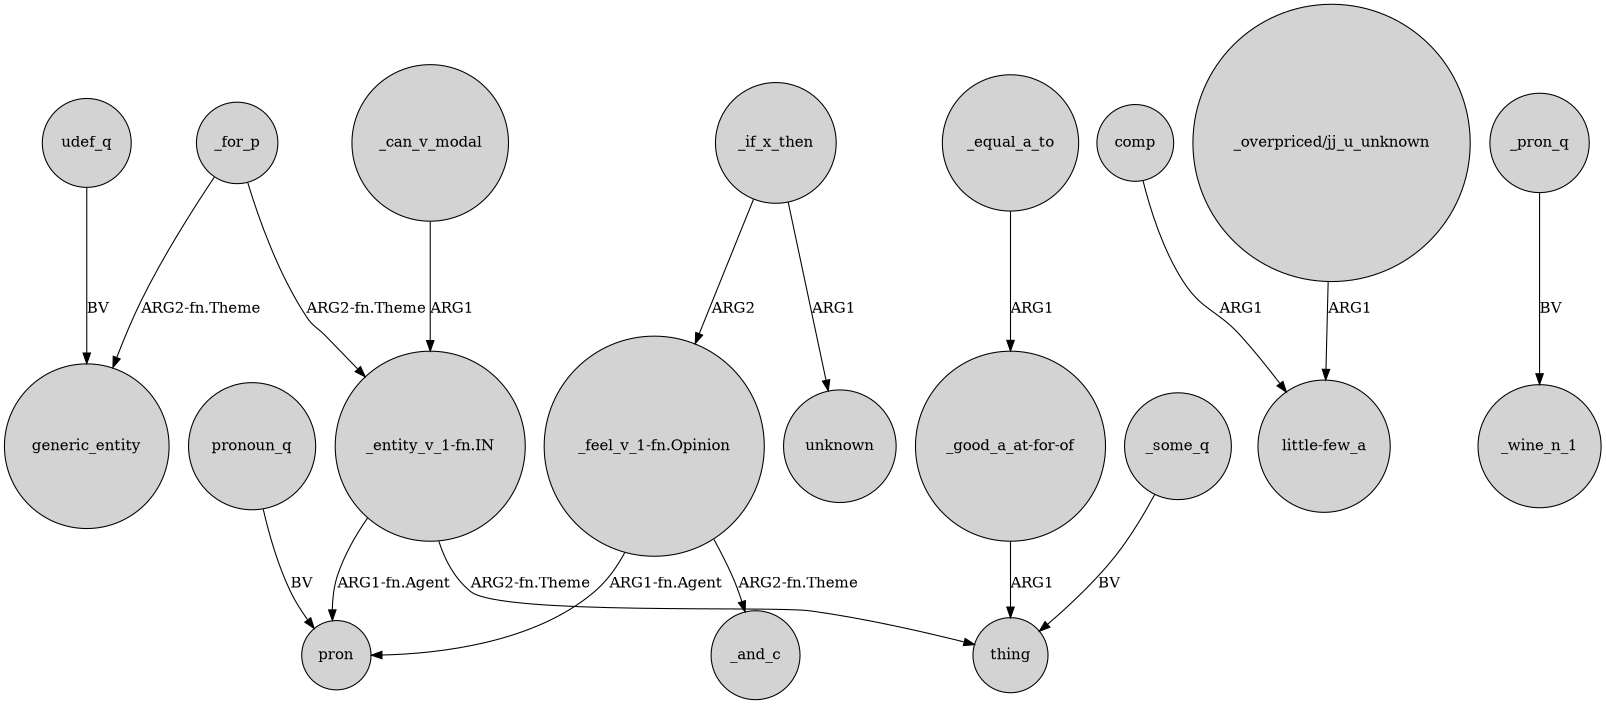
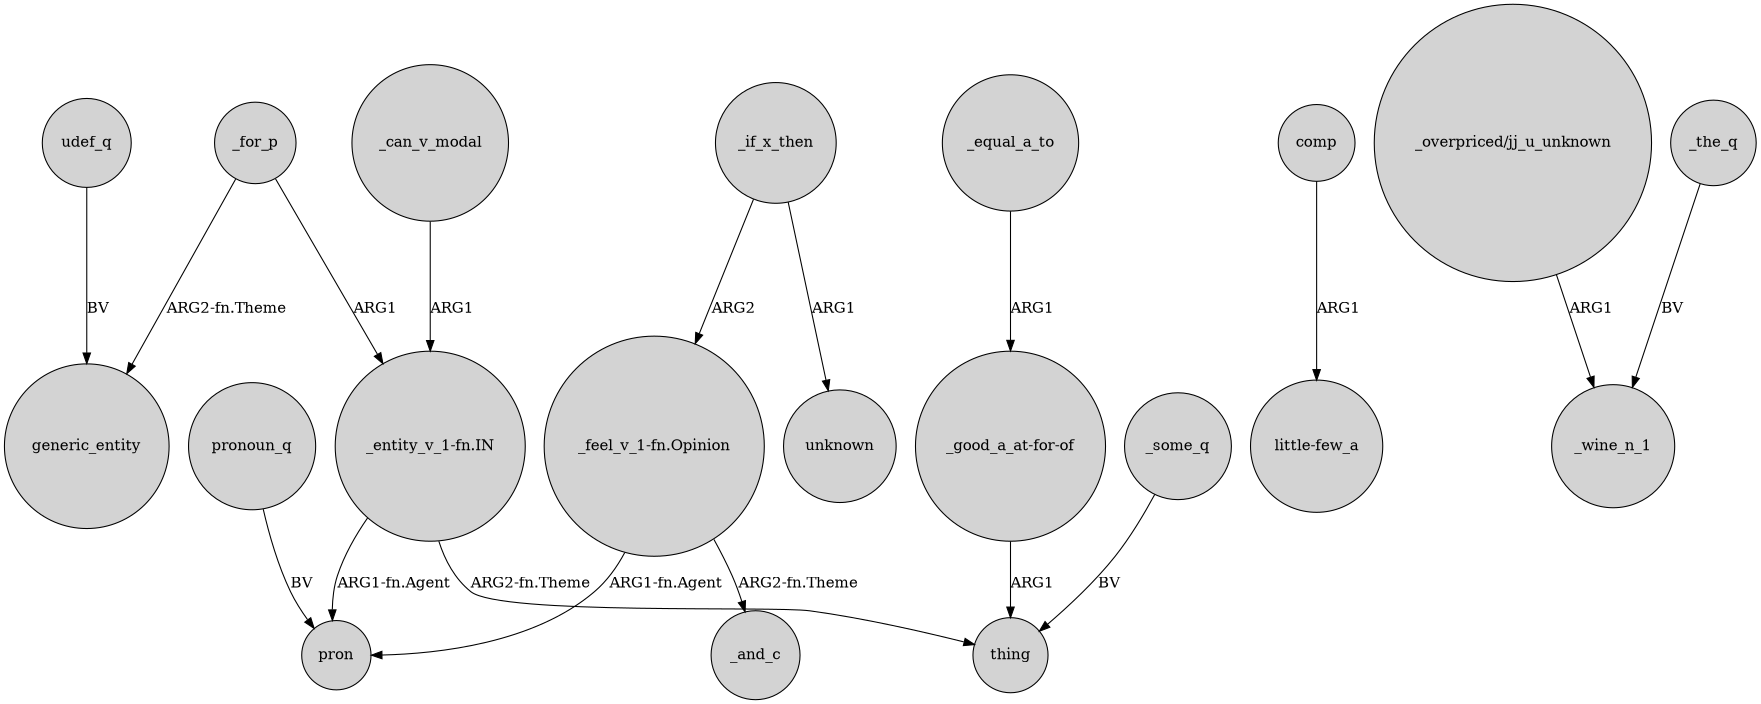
node "_pron_q": label "_pron_q" -> "_the_q"
edge "_for_p" -> "_entity_v_1-fn.IN": label "ARG2-fn.Theme" -> "ARG1"
edge "_overpriced/jj_u_unknown" -> "little-few_a": now "_overpriced/jj_u_unknown" -> "_wine_n_1"
